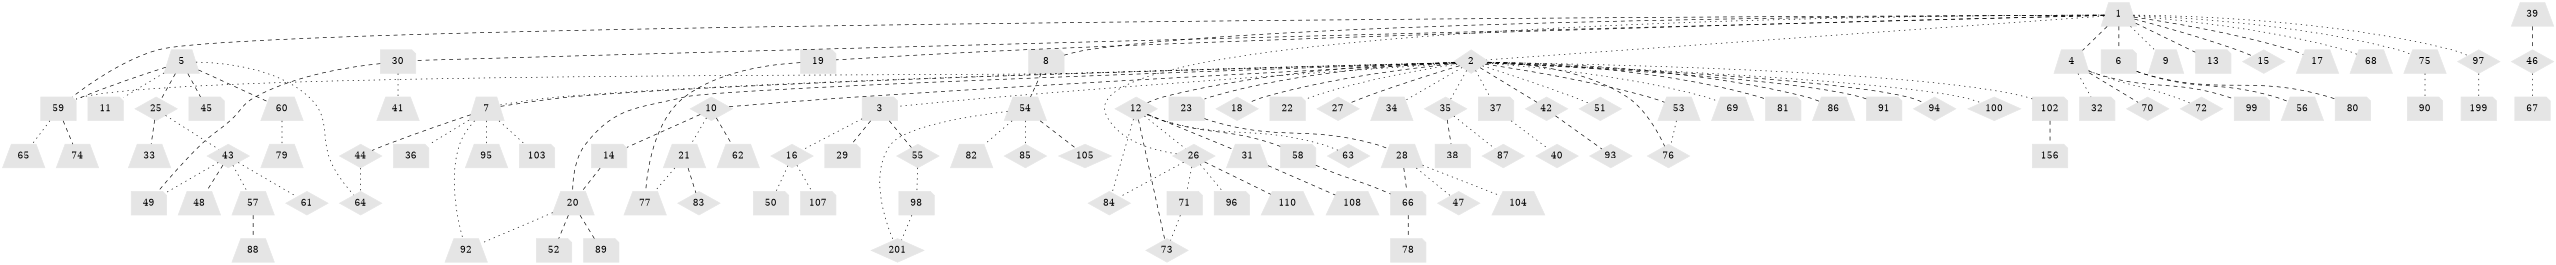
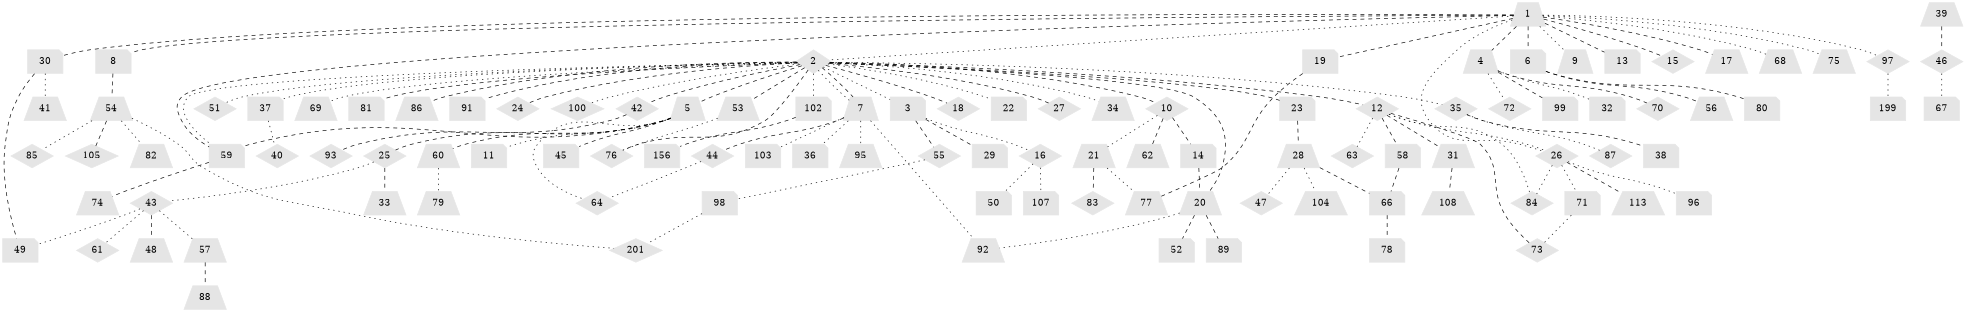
edge "2" -- "5": added
node "94": label "94" -> "24"
node "90": removed
node "65": removed
node "110": label "110" -> "113"
